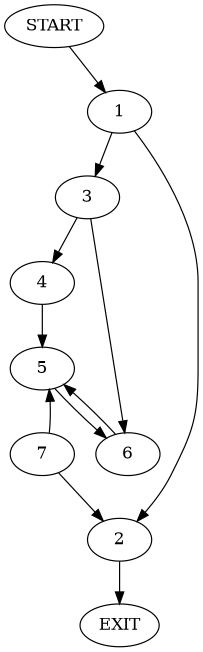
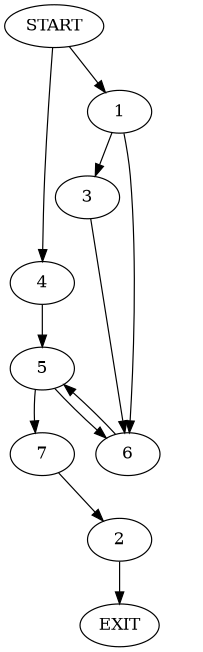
edge "3" -> "4": now "START" -> "4"
edge "1" -> "2": now "1" -> "6"
edge "7" -> "5": reversed
